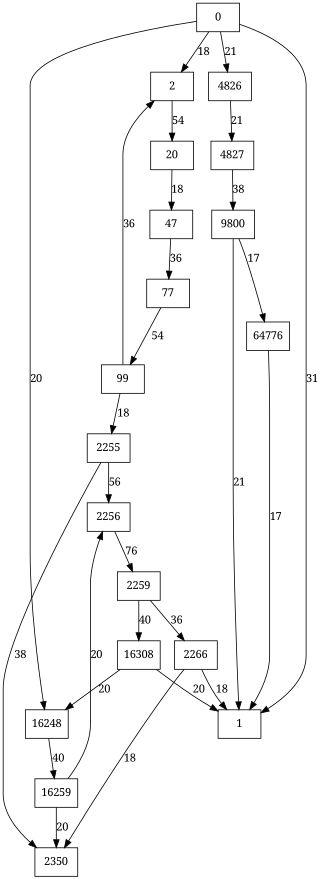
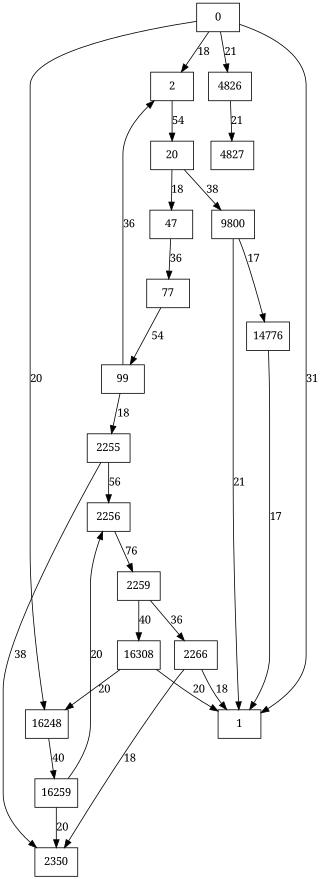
edge "4827" -> "9800": now "20" -> "9800"
node "64776": label "64776" -> "14776"
